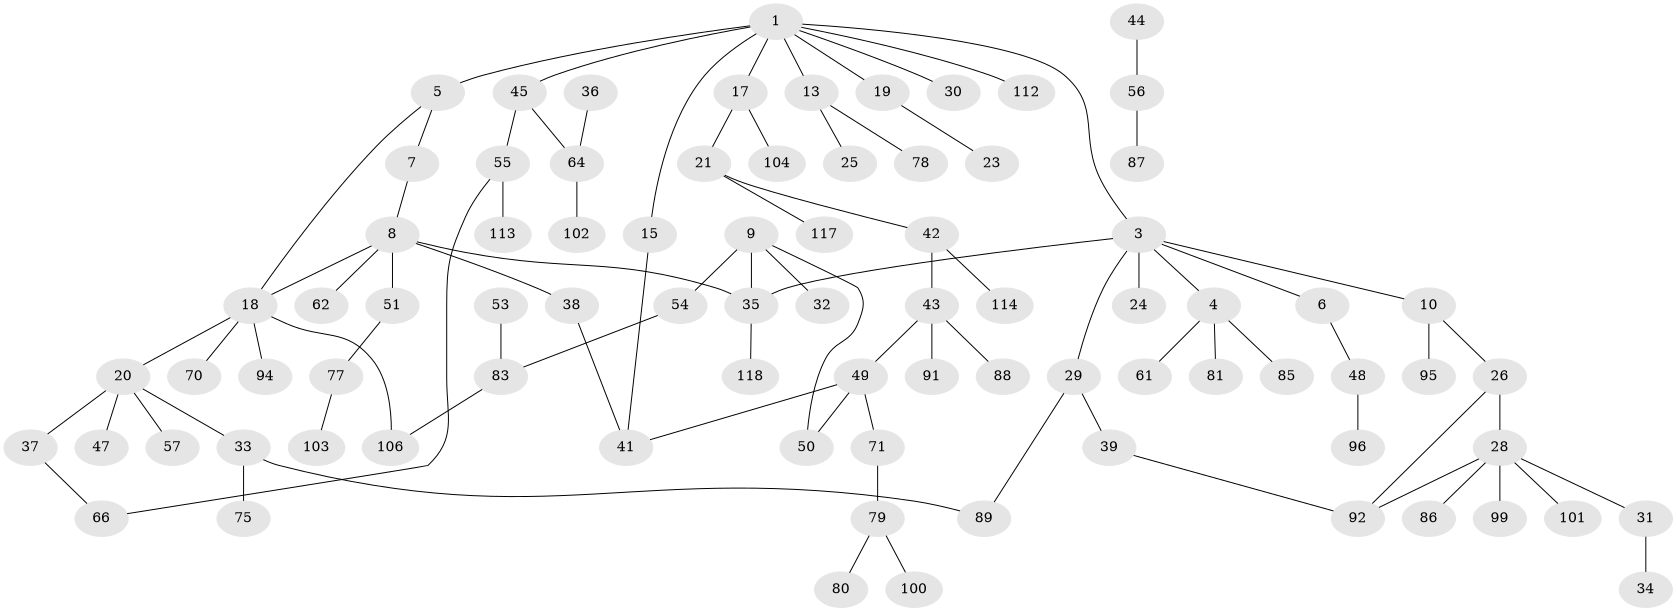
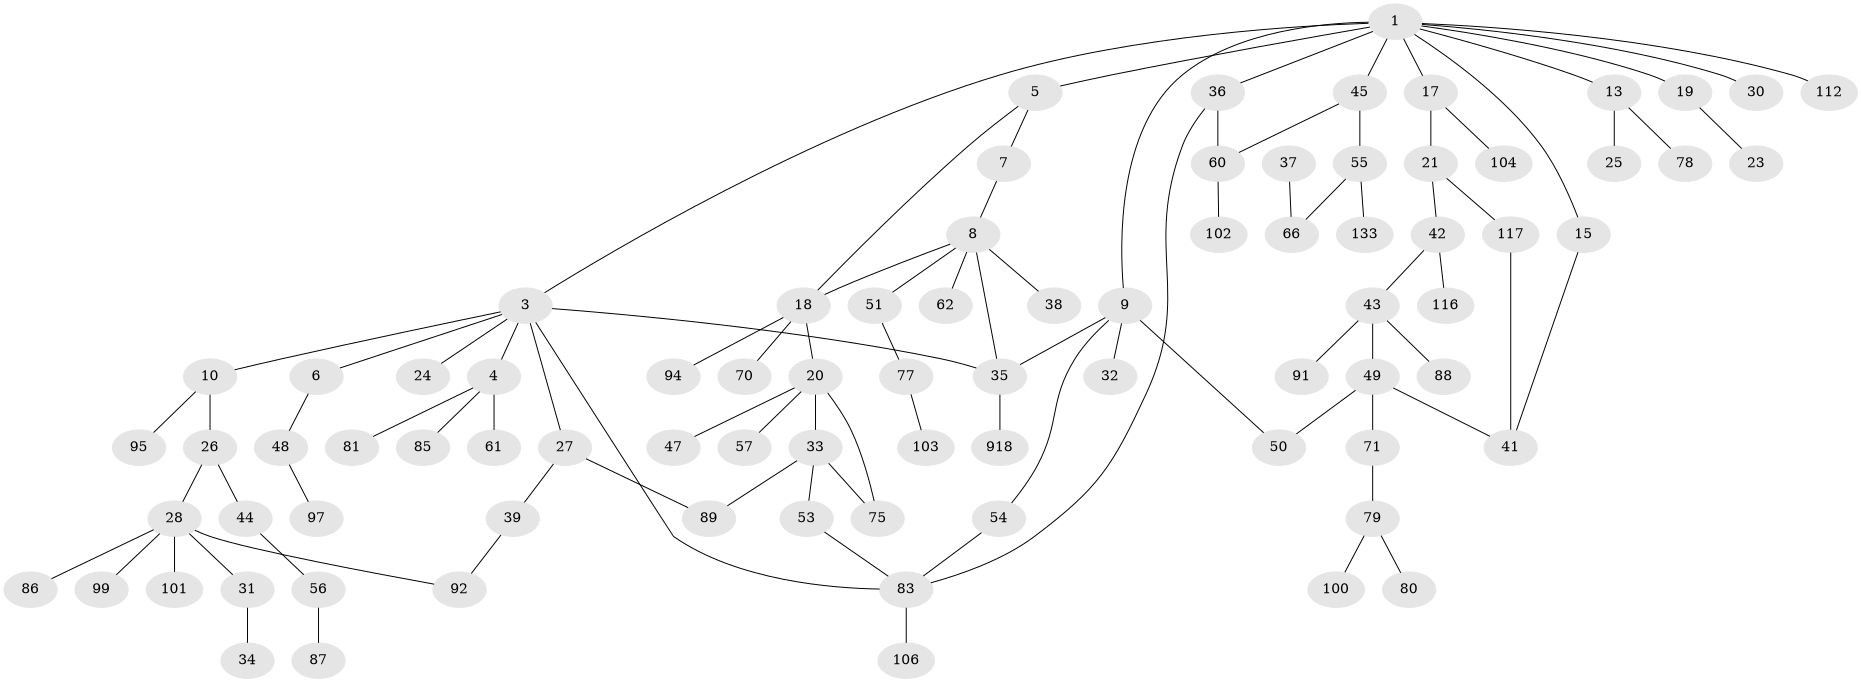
edge "1" -- "36": added
edge "1" -- "9": added
node "64": label "64" -> "60"
node "113": label "113" -> "133"
node "114": label "114" -> "116"
edge "18" -- "106": removed
edge "38" -- "41": now "117" -- "41"
node "118": label "118" -> "918"
node "29": label "29" -> "27"
edge "36" -- "83": added
edge "20" -- "37": now "20" -- "75"
node "96": label "96" -> "97"
edge "26" -- "92": now "26" -- "44"
edge "33" -- "53": added
edge "3" -- "83": added
